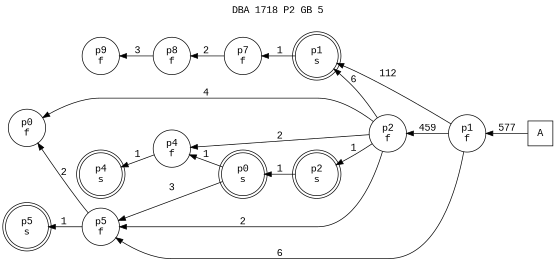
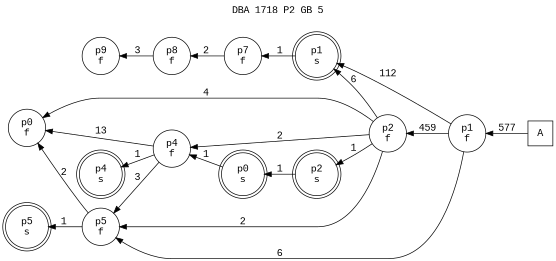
edge "p4 f" -> "p0 f": added, label "13"
edge "p0 s" -> "p5 f": now "p4 f" -> "p5 f"
